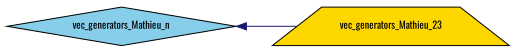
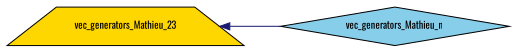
edge "vec_generators_Mathieu_23" -> "vec_generators_Mathieu_n": reversed
